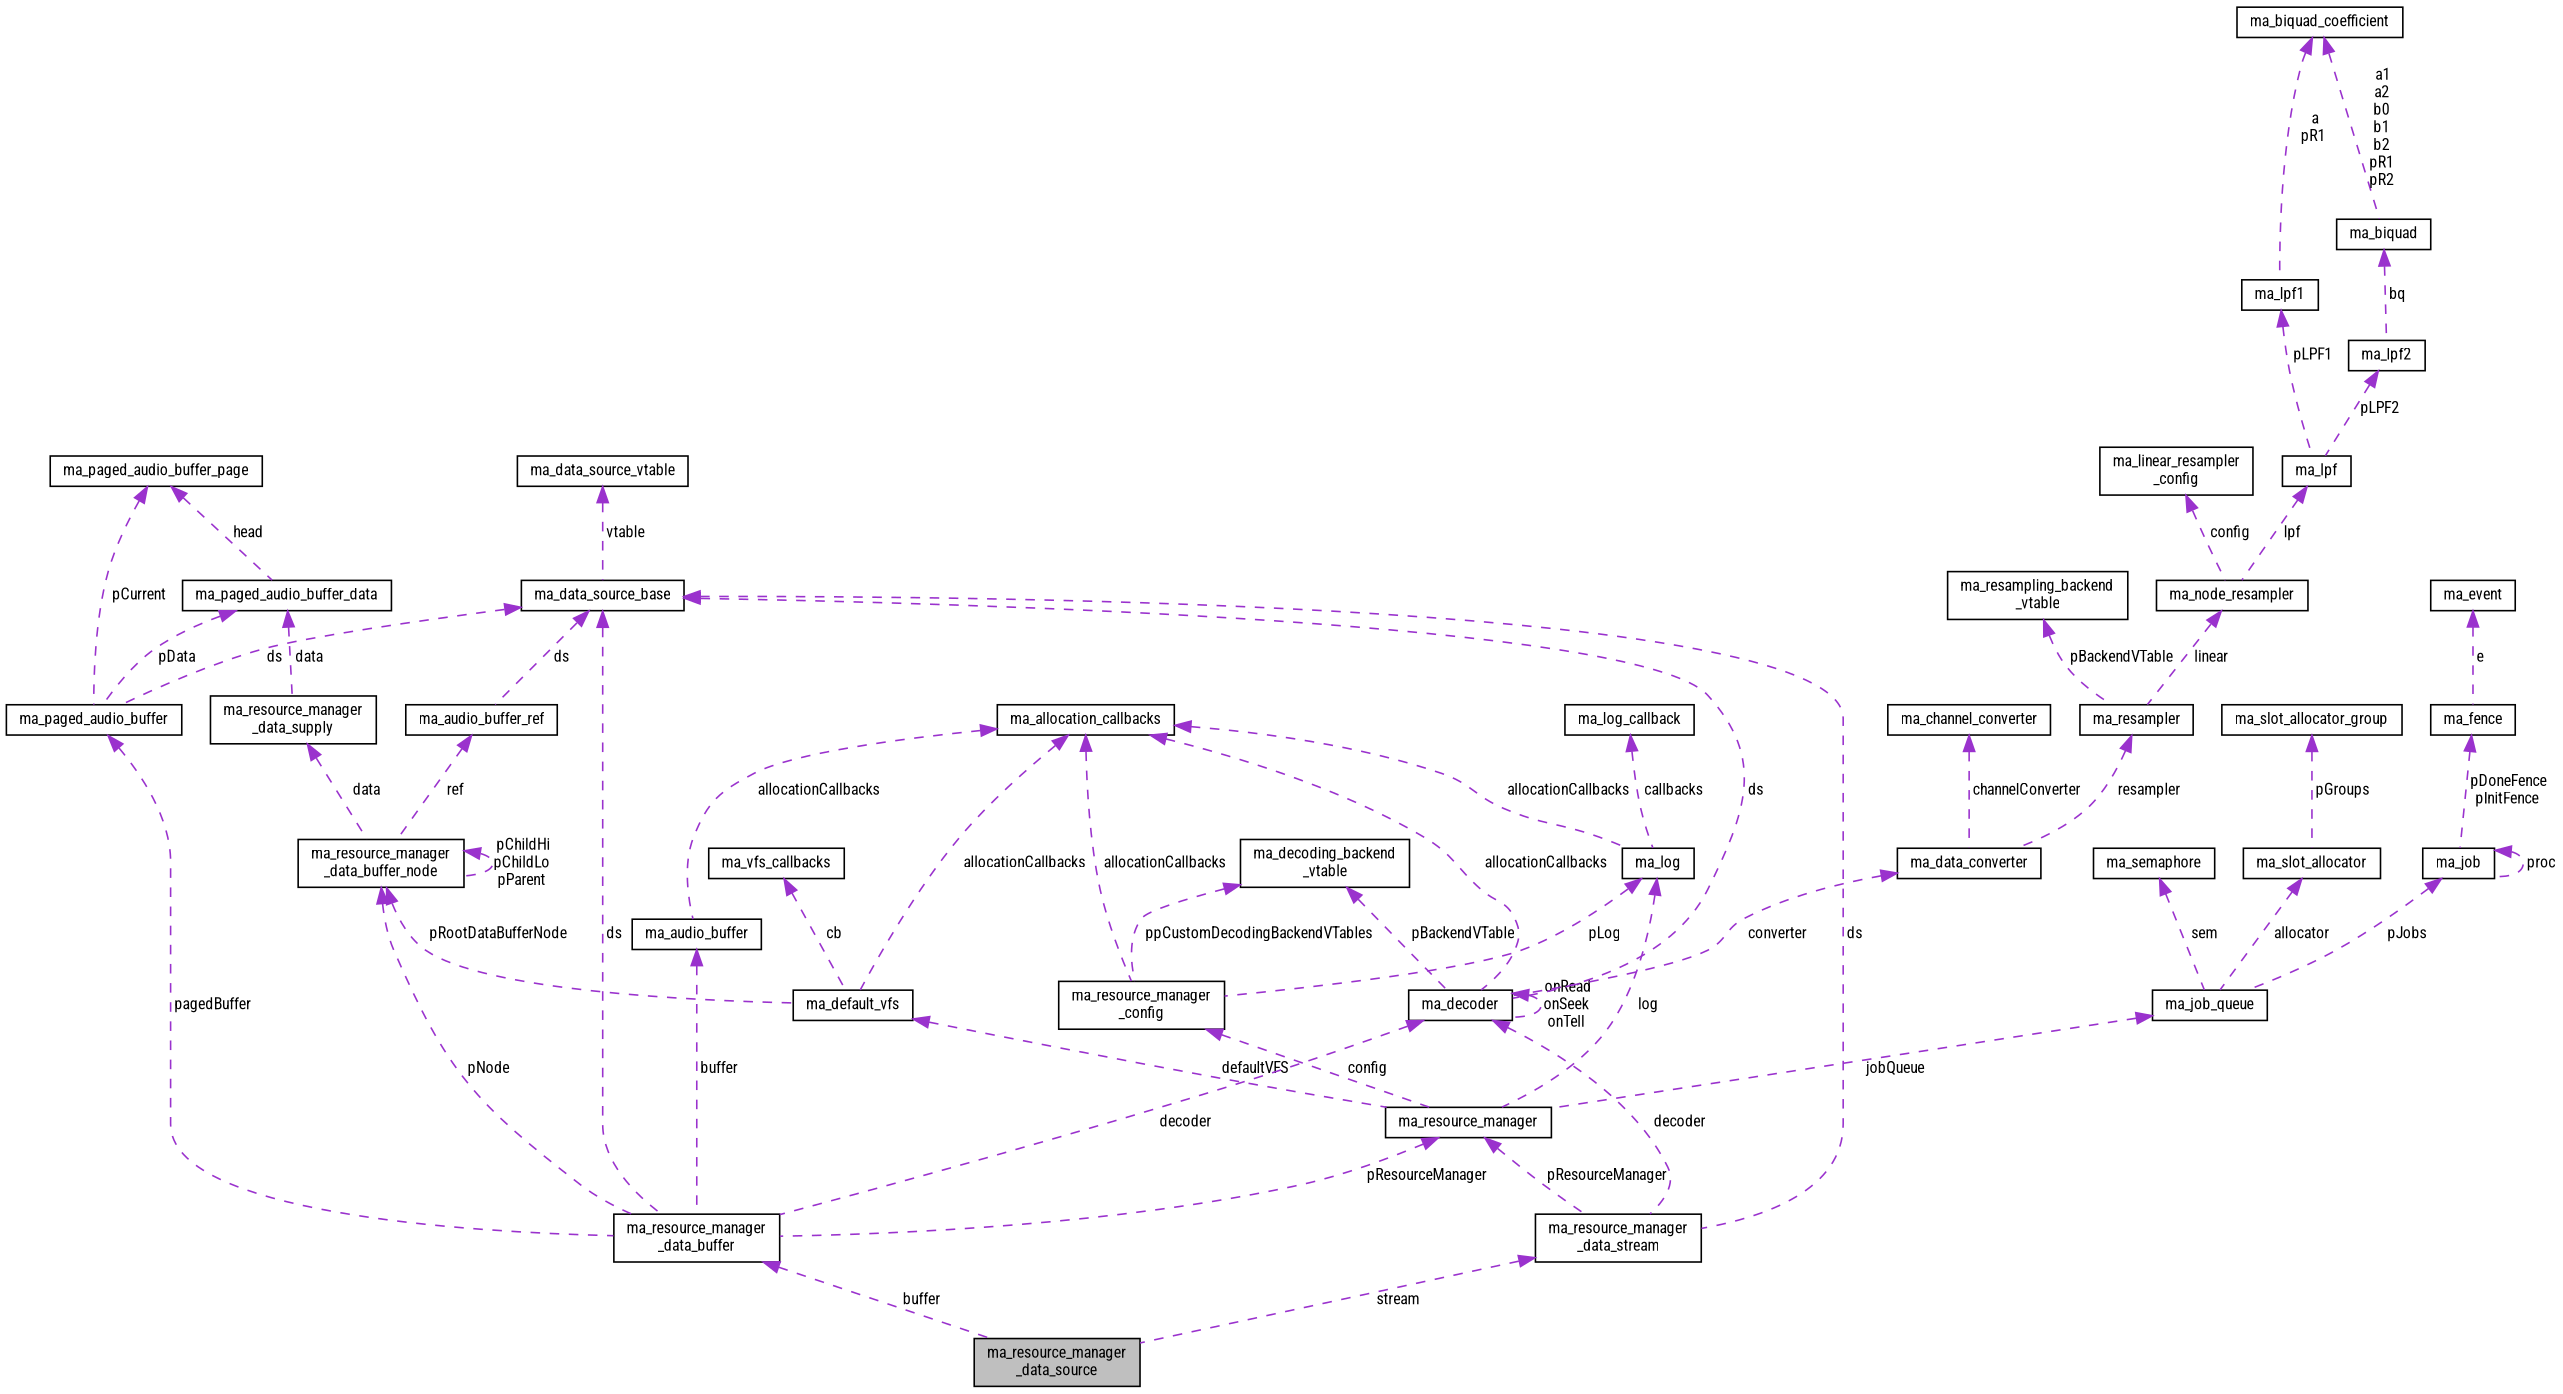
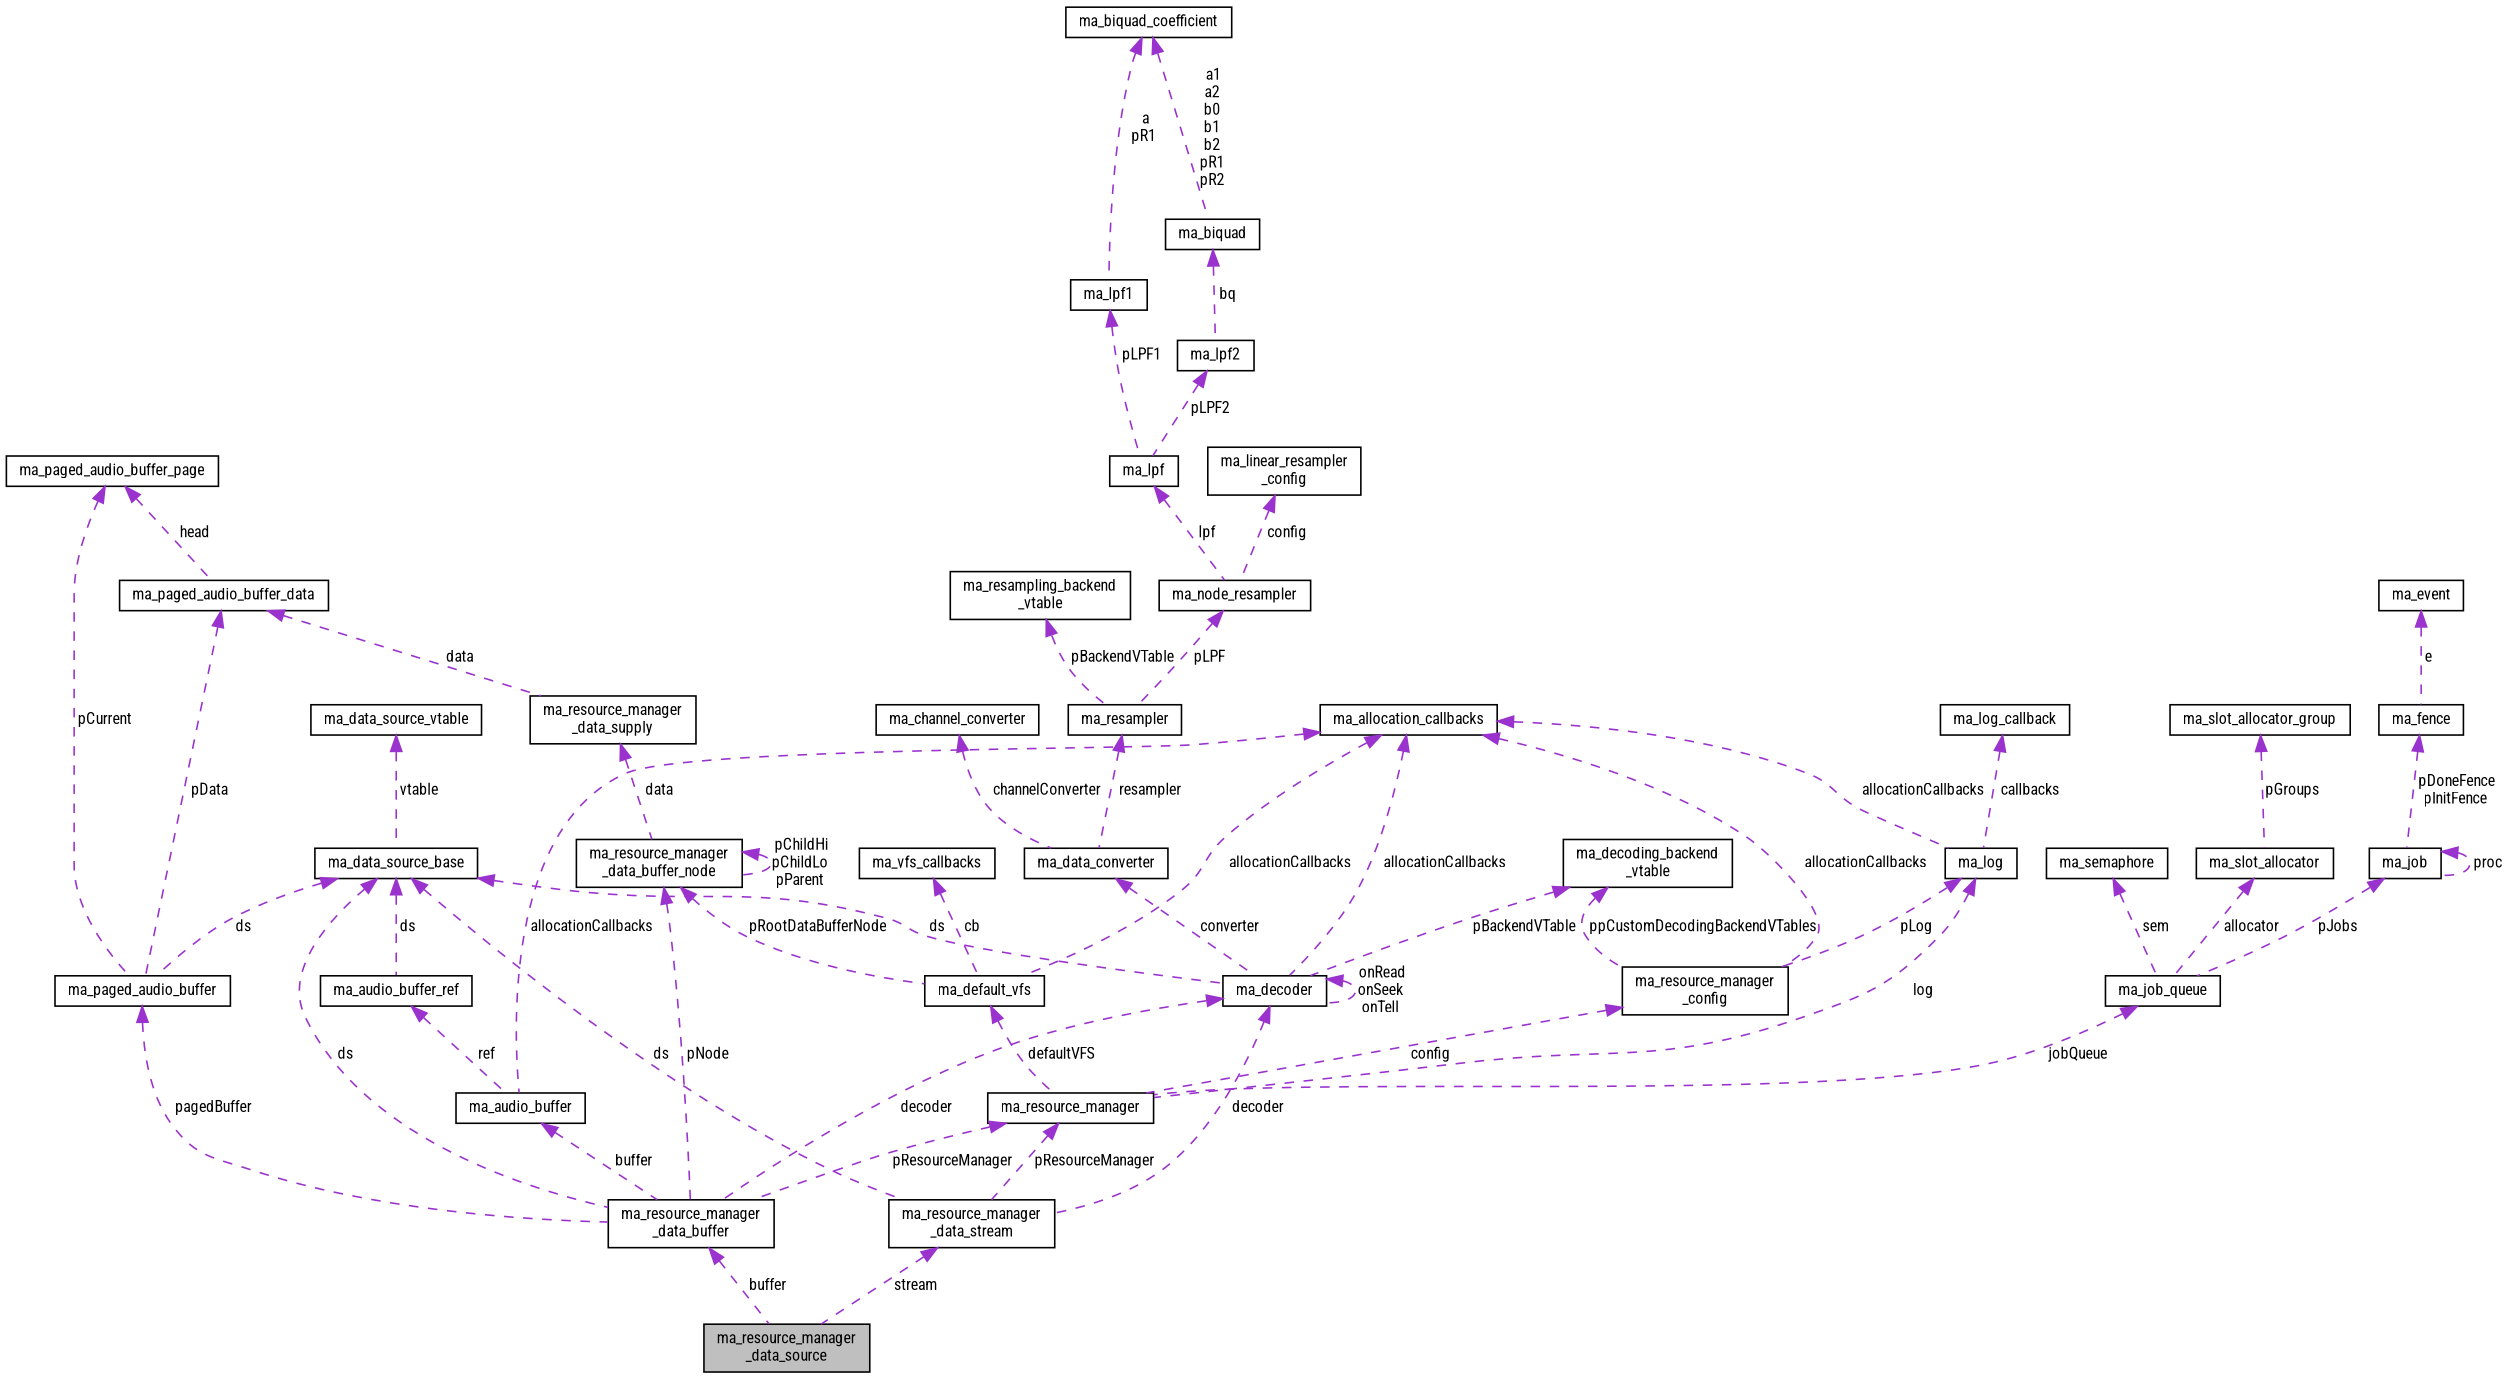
edge "ma_resampler" -> "ma_node_resampler": label " linear" -> " pLPF"
edge "ma_resource_manager _data_buffer_node" -> "ma_audio_buffer_ref": now "ma_audio_buffer" -> "ma_audio_buffer_ref"
